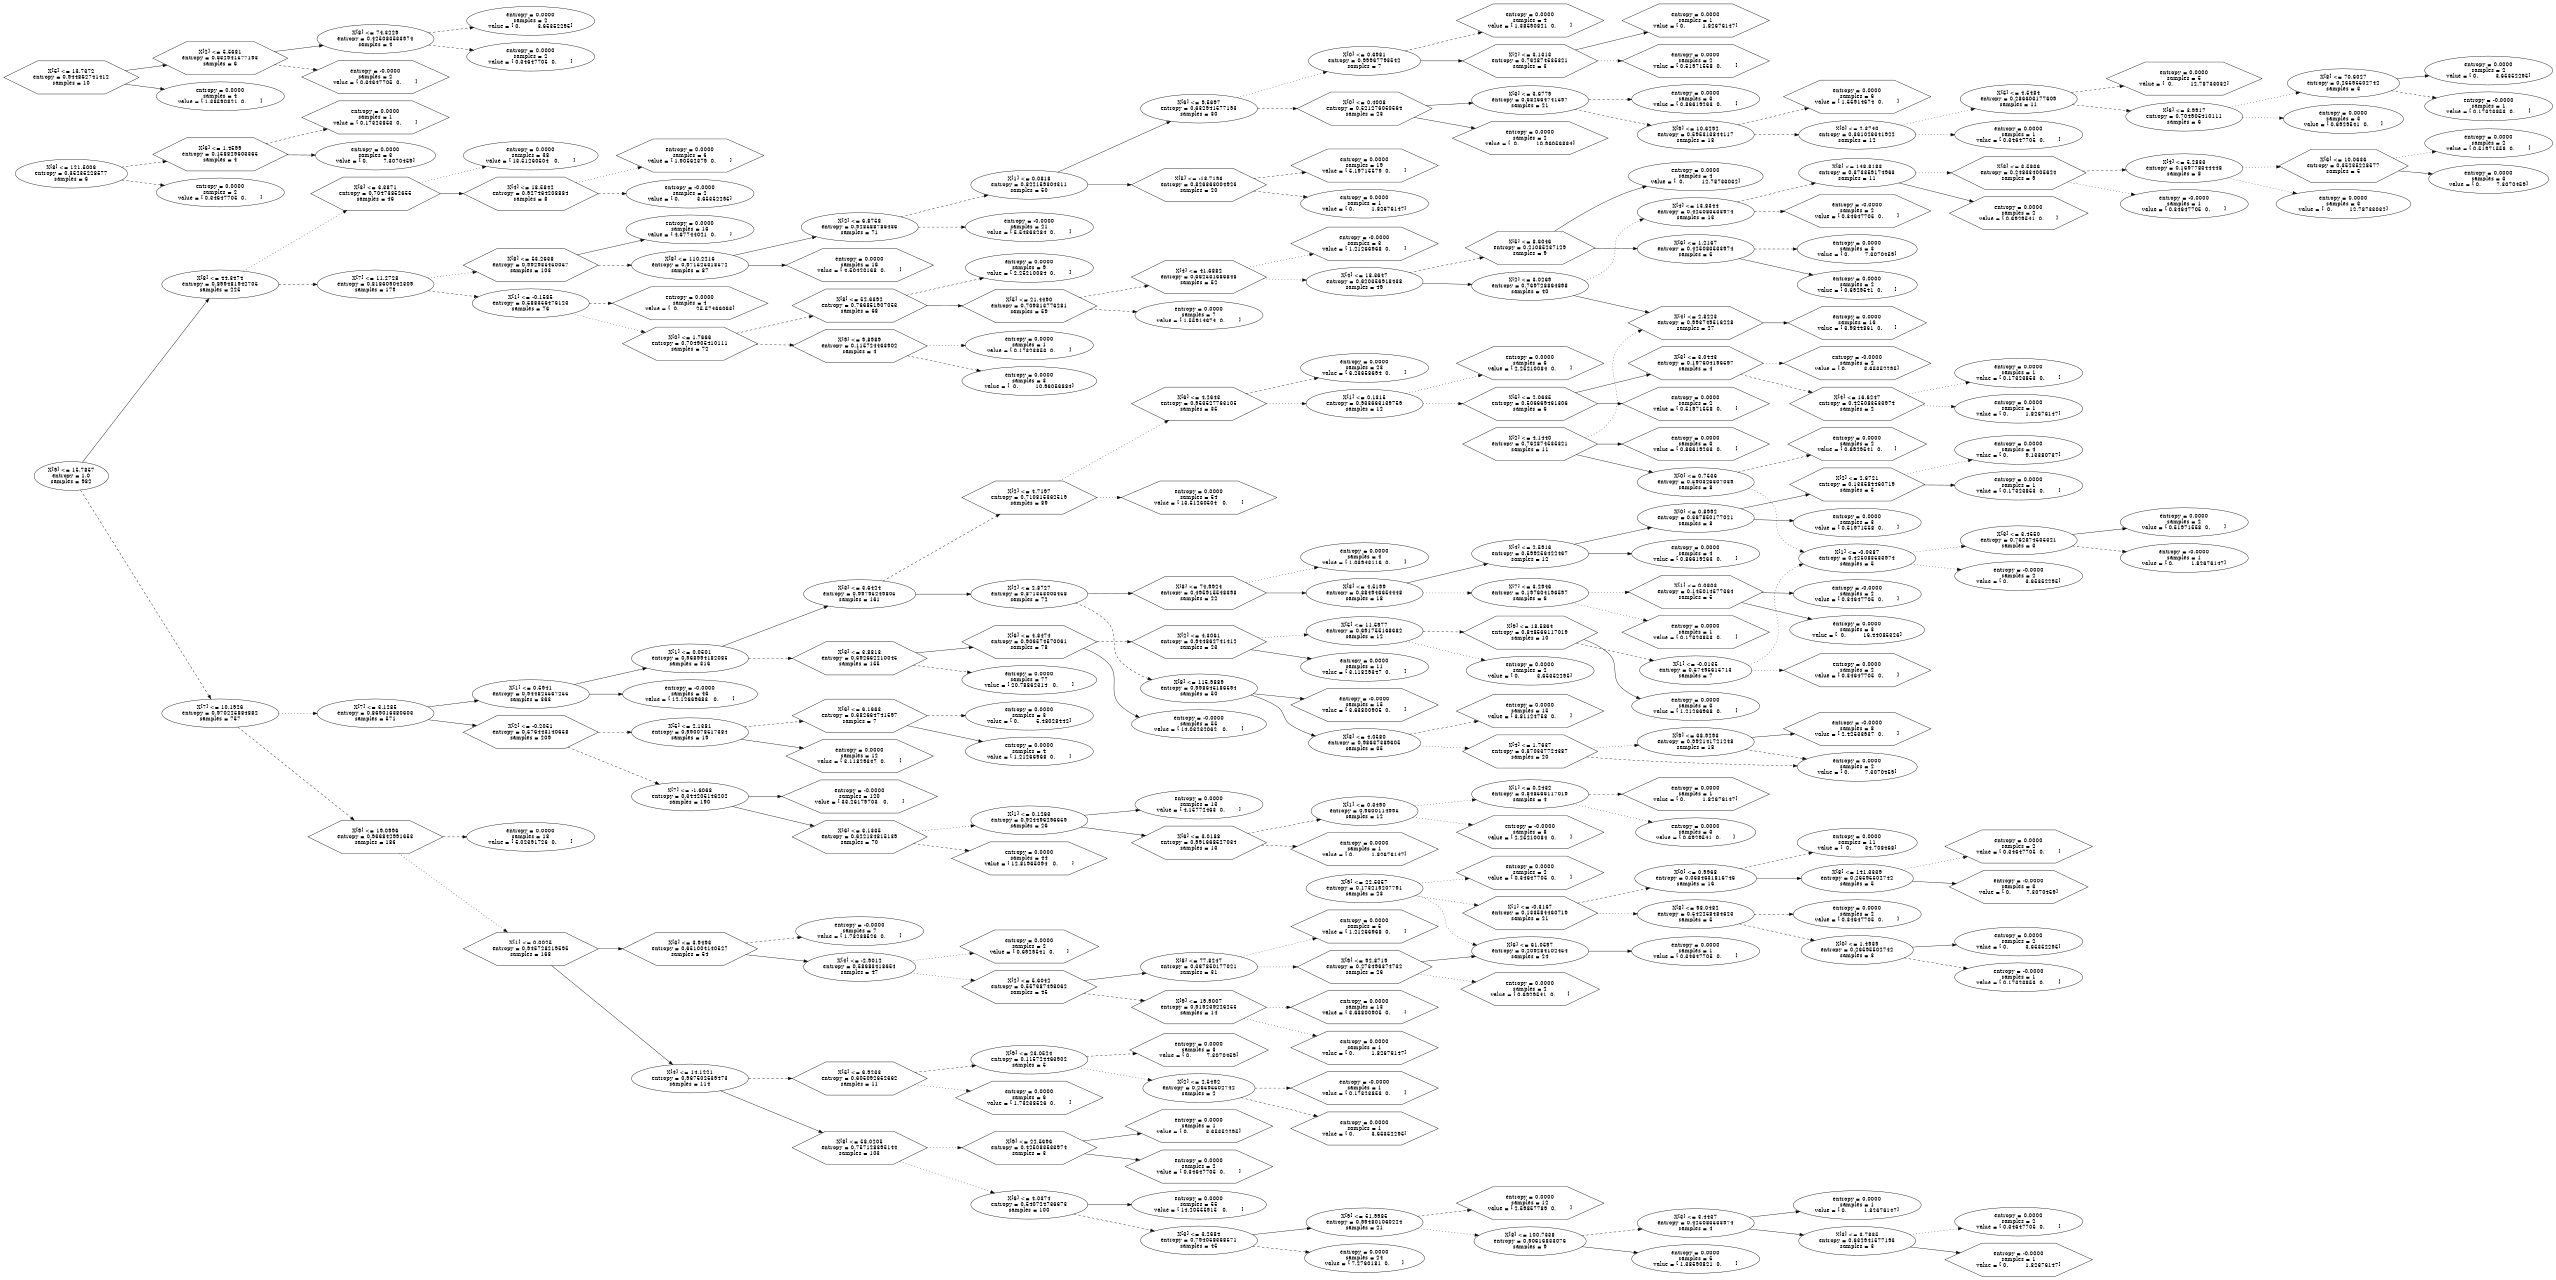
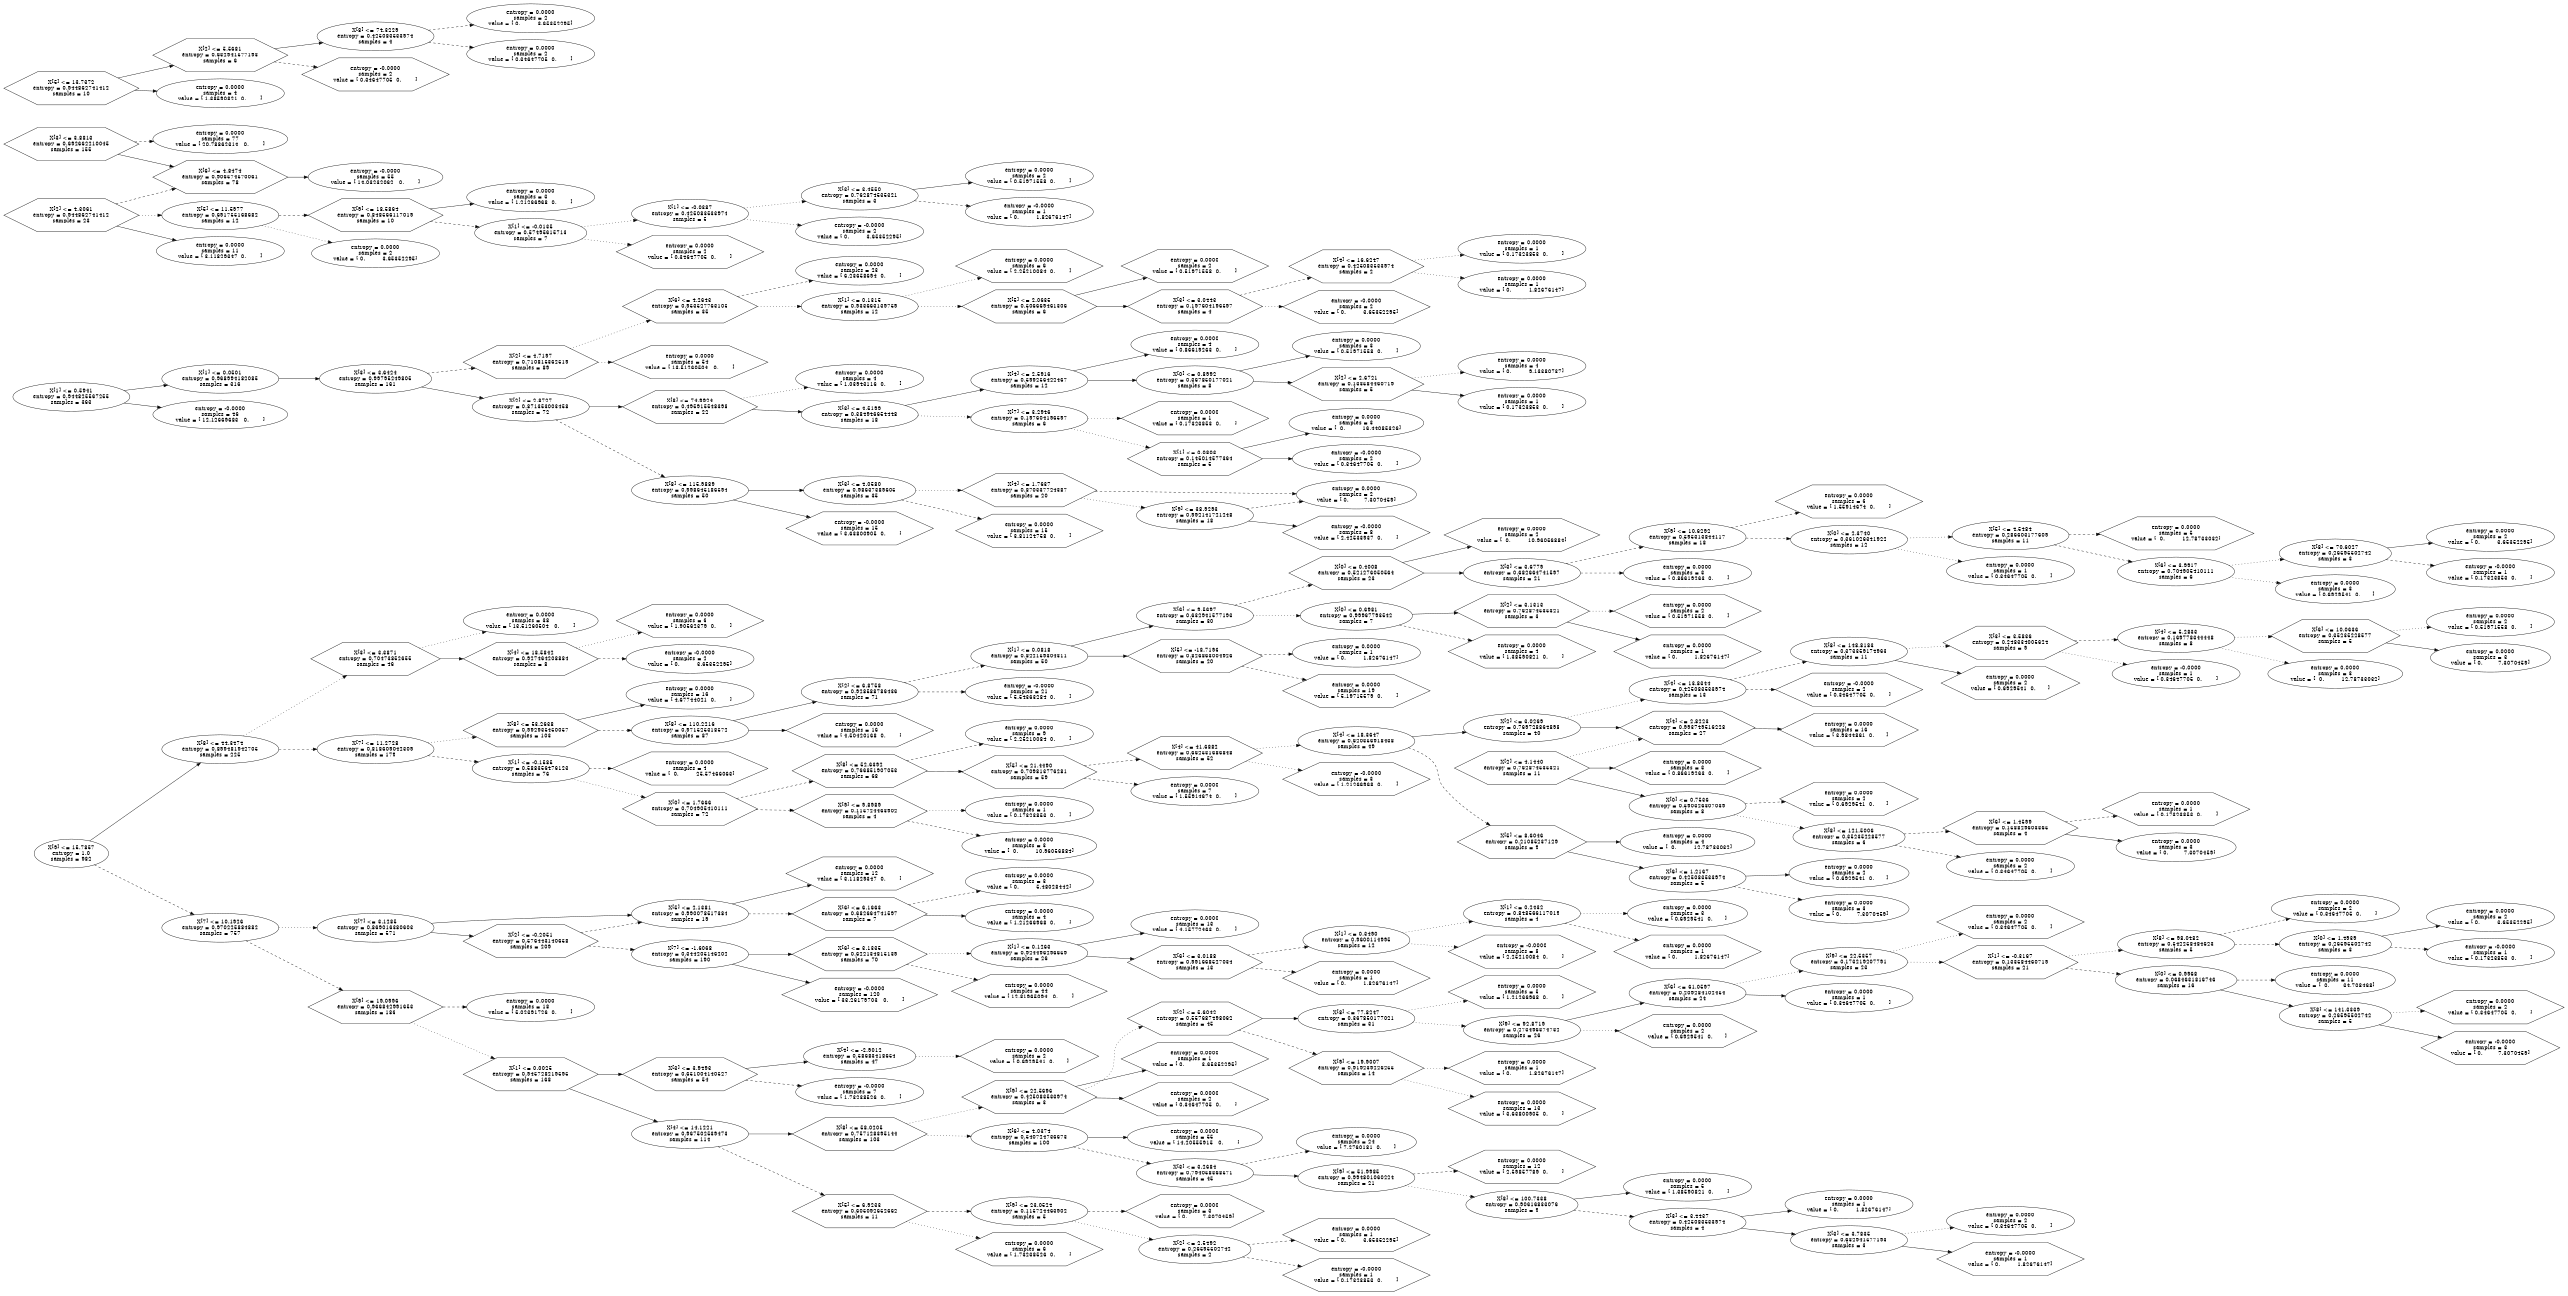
edge "X[0] <= 0.7536 entropy = 0.590326307039 samples = 8" -> "X[1] <= -0.0387 entropy = 0.425083533974 samples = 5": now "X[0] <= 0.7536 entropy = 0.590326307039 samples = 8" -> "X[8] <= 121.5006 entropy = 0.35235228577 samples = 6"
edge "X[6] <= 4.8474 entropy = 0.906574570061 samples = 78" -> "X[2] <= 4.3061 entropy = 0.944862741412 samples = 23": reversed
edge "X[1] <= 0.0501 entropy = 0.968994182085 samples = 316" -> "X[3] <= 3.8813 entropy = 0.692662210045 samples = 155": removed
edge "X[7] <= 3.1285 entropy = 0.869016380603 samples = 571" -> "X[1] <= 0.5941 entropy = 0.944825567255 samples = 363": now "X[7] <= 3.1285 entropy = 0.869016380603 samples = 571" -> "X[5] <= 2.1381 entropy = 0.990078517384 samples = 19"
edge "X[9] <= 22.5357 entropy = 0.173219207791 samples = 23" -> "X[6] <= 61.0597 entropy = 0.209284102454 samples = 24": reversed
node "X[9] <= 92.8719 entropy = 0.273496374732 samples = 26": shape hexagon -> ellipse
edge "X[4] <= -2.9012 entropy = 0.58683418654 samples = 47" -> "X[2] <= 5.6042 entropy = 0.557687498062 samples = 45": now "X[9] <= 22.5696 entropy = 0.425083533974 samples = 3" -> "X[2] <= 5.6042 entropy = 0.557687498062 samples = 45"
